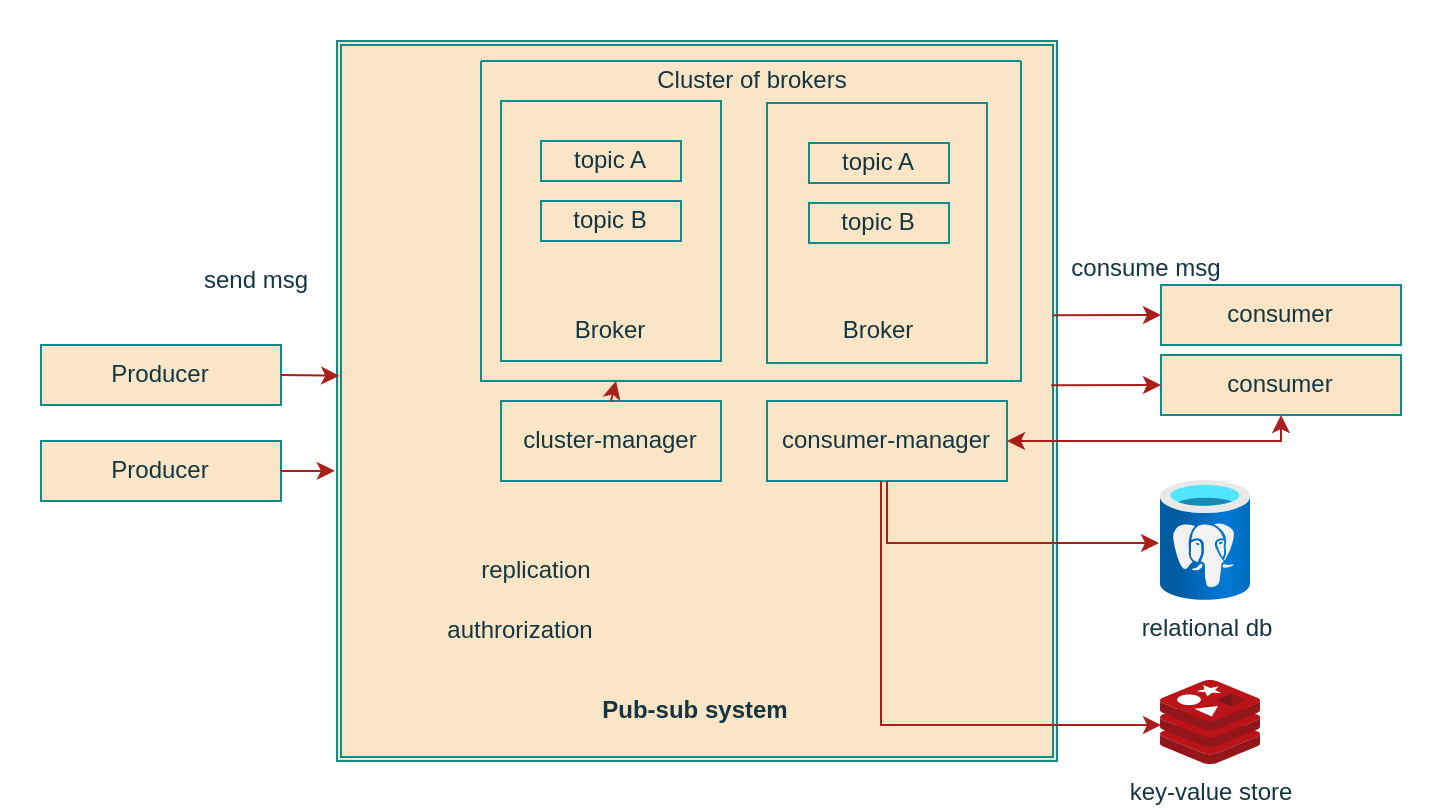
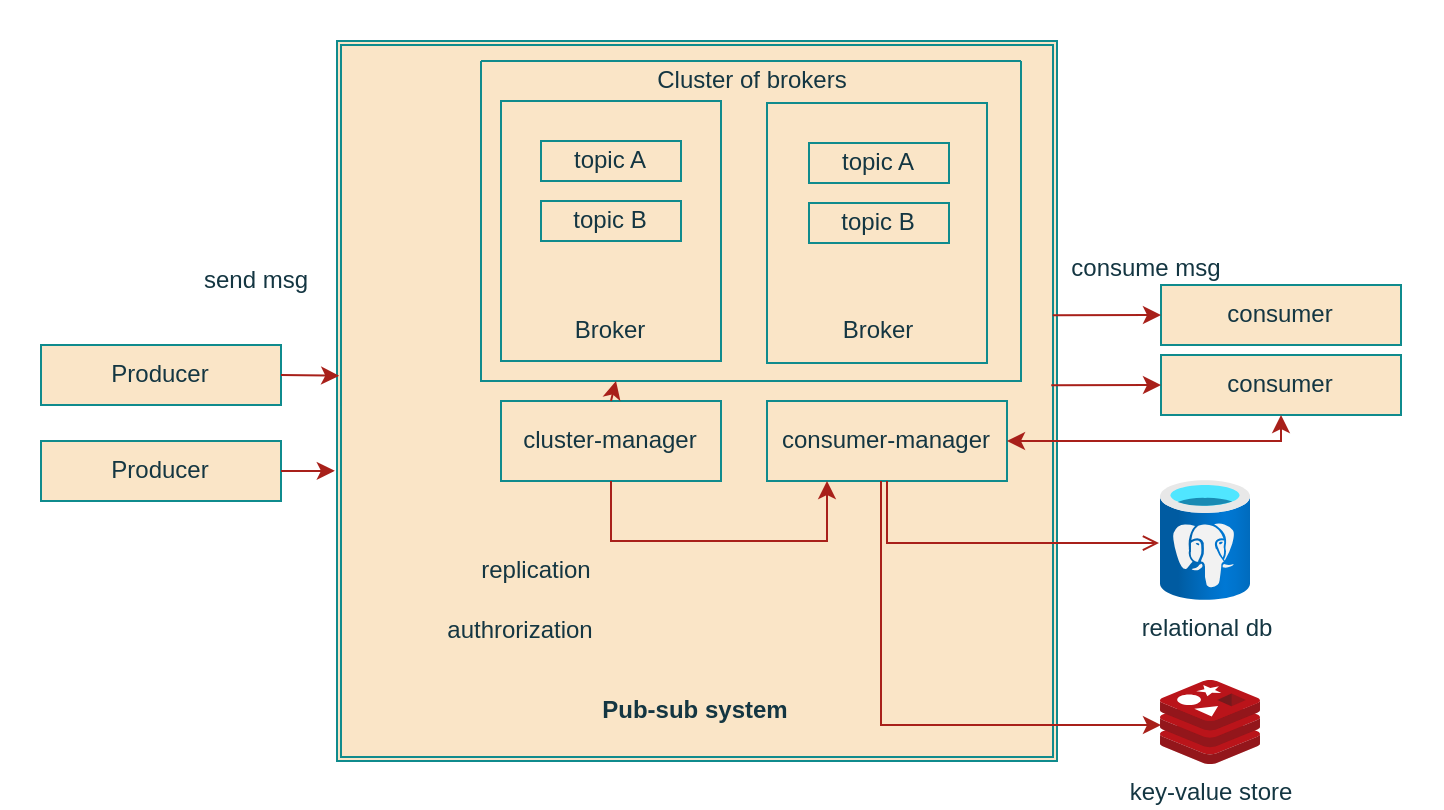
edge "cluster-manager" -> "consumer-manager": added
edge "consumer-manager" -> "relational db": arrowhead classic -> open
